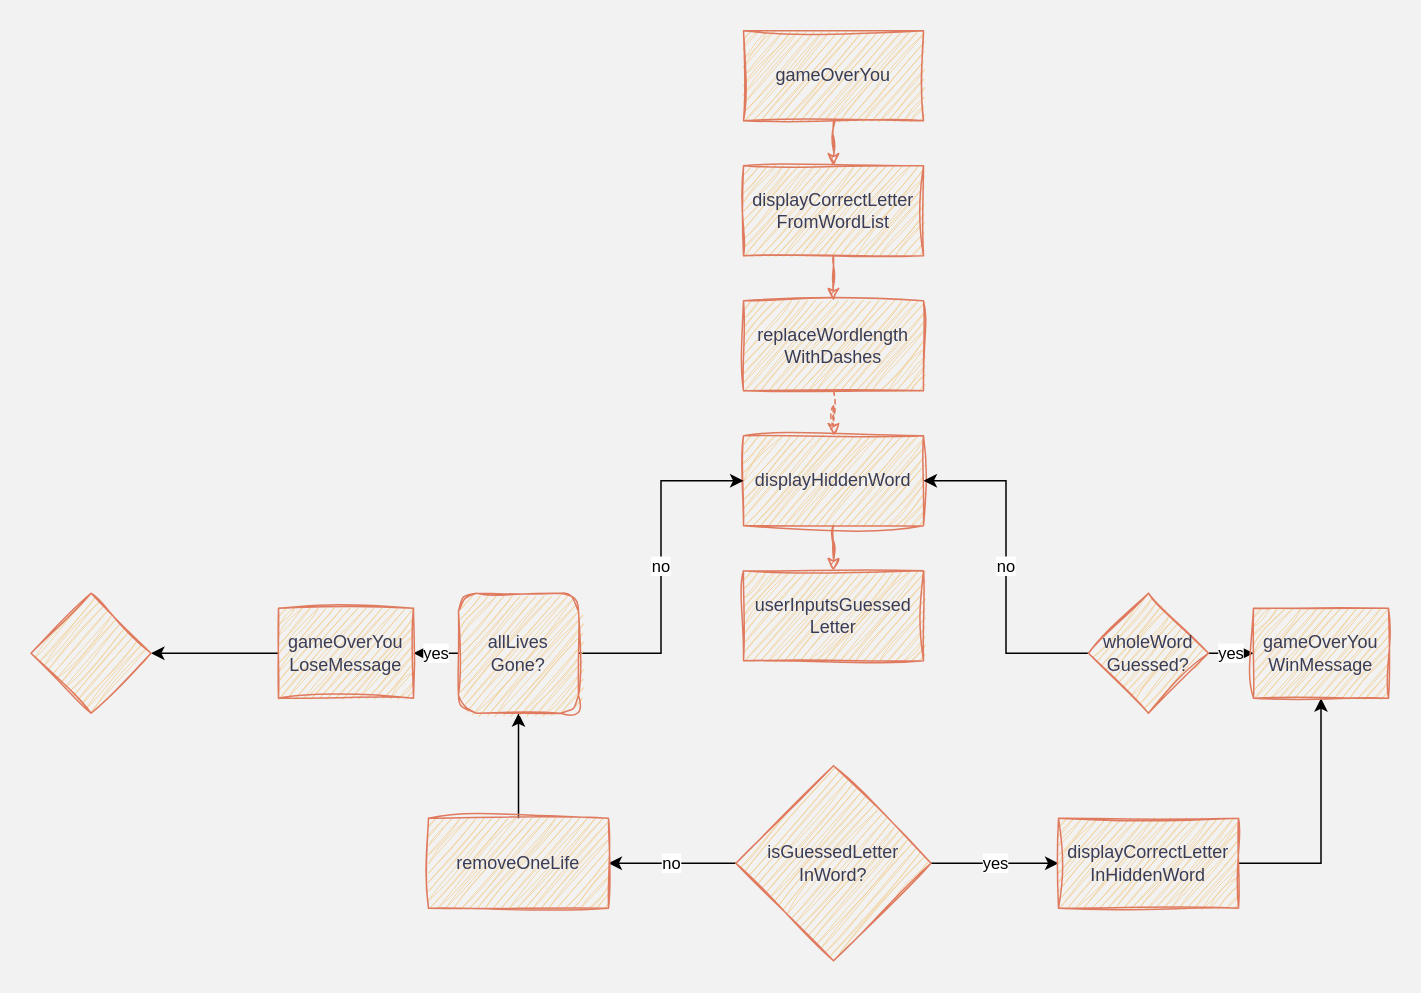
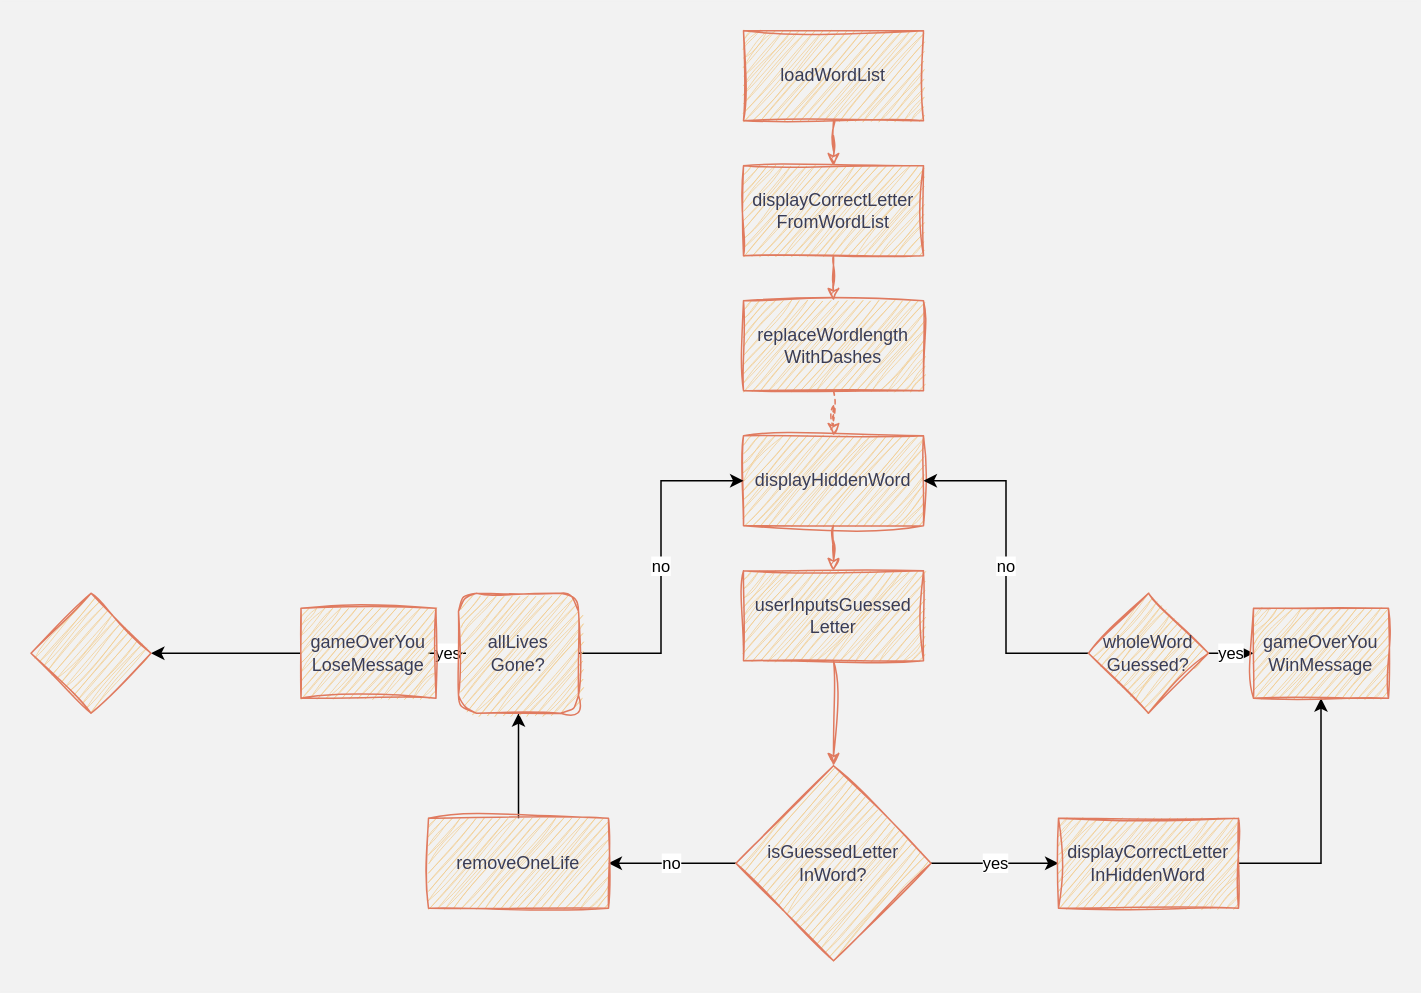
node "gameOverYou": label "gameOverYou" -> "loadWordList"
node "gameOverYou LoseMessage": moved (346, 653) -> (368, 653)
edge "userInputsGuessed Letter" -> "isGuessedLetter InWord?": added
